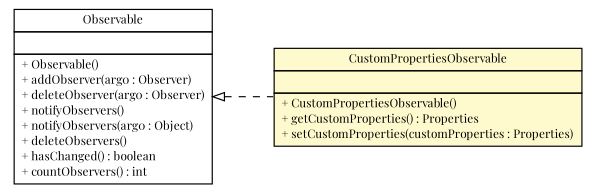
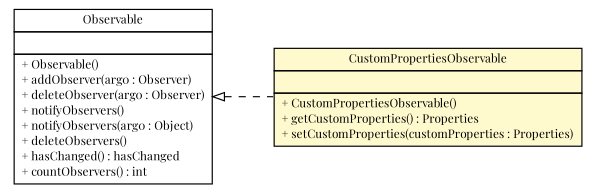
node "Observable": text "+ hasChanged() : boolean" -> "+ hasChanged() : hasChanged"
